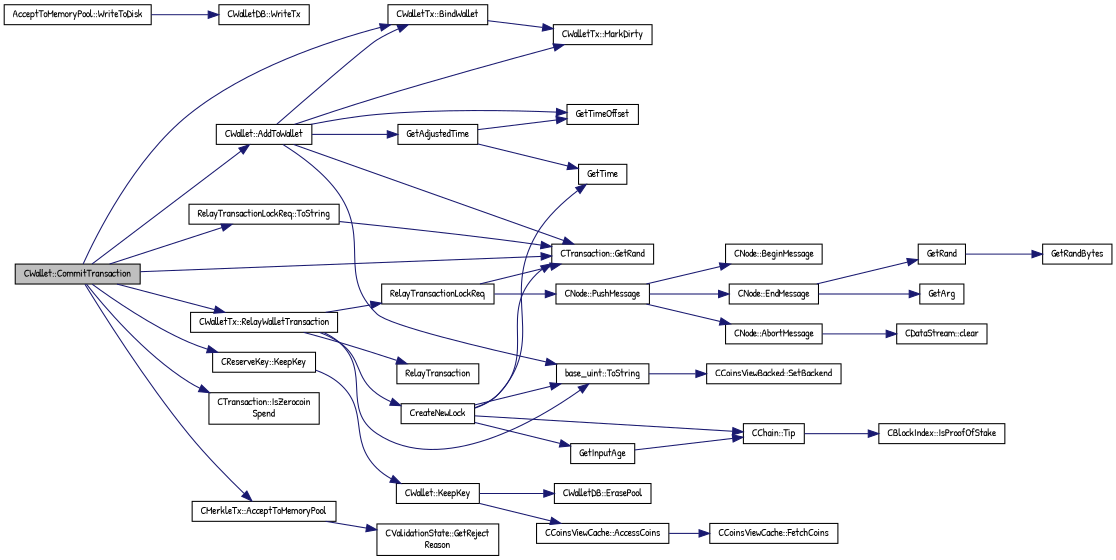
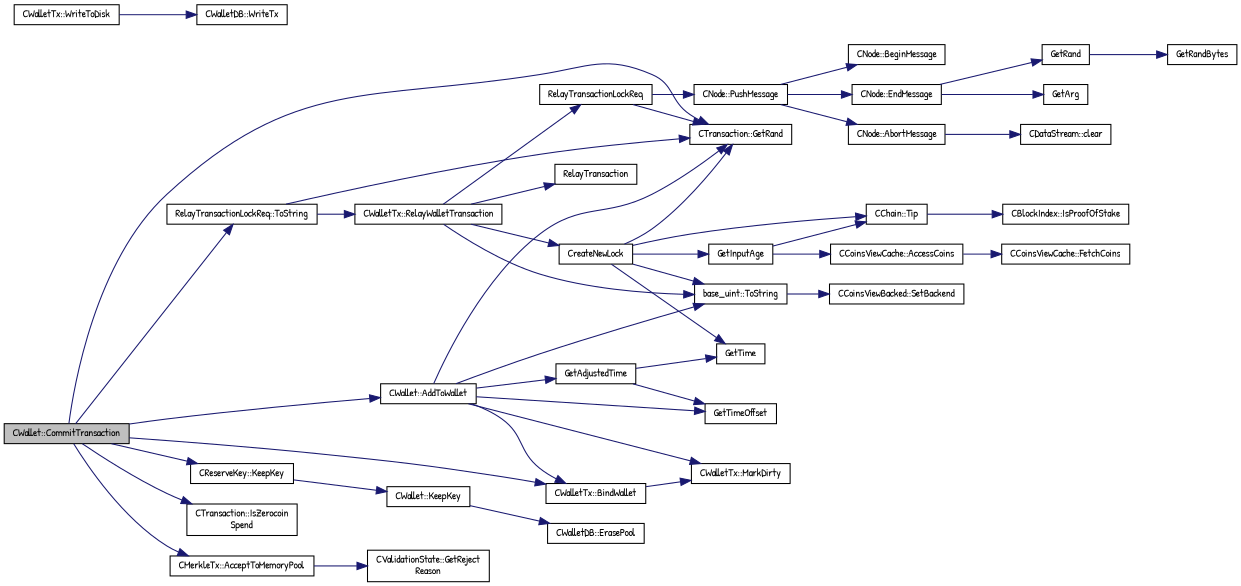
node "AcceptToMemoryPool::WriteToDisk": label "AcceptToMemoryPool::WriteToDisk" -> "CWalletTx::WriteToDisk"
edge "CWallet::CommitTransaction" -> "CWalletTx::RelayWalletTransaction": now "RelayTransactionLockReq::ToString" -> "CWalletTx::RelayWalletTransaction"
edge "CWallet::KeepKey" -> "CCoinsViewCache::AccessCoins": now "GetInputAge" -> "CCoinsViewCache::AccessCoins"
